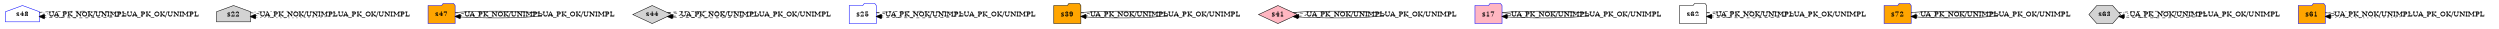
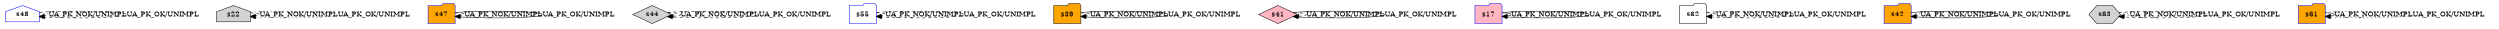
node "s25": label "s25" -> "s55"
node "s72": label "s72" -> "s42"
